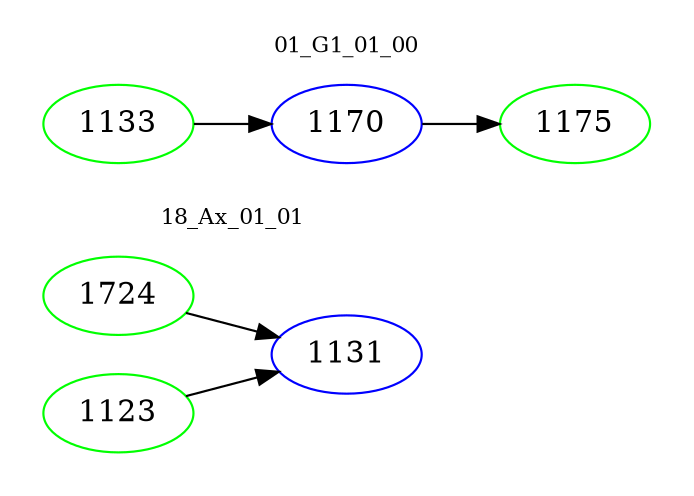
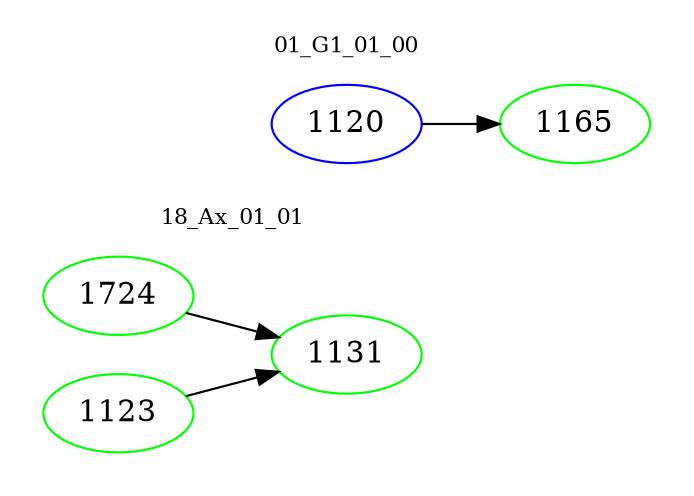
node "1133": removed
node "1170": label "1170" -> "1120"
node "1175": label "1175" -> "1165"
node "1131": color blue -> green
